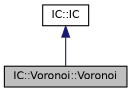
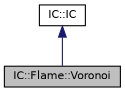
node "IC::Voronoi::Voronoi": label "IC::Voronoi::Voronoi" -> "IC::Flame::Voronoi"
